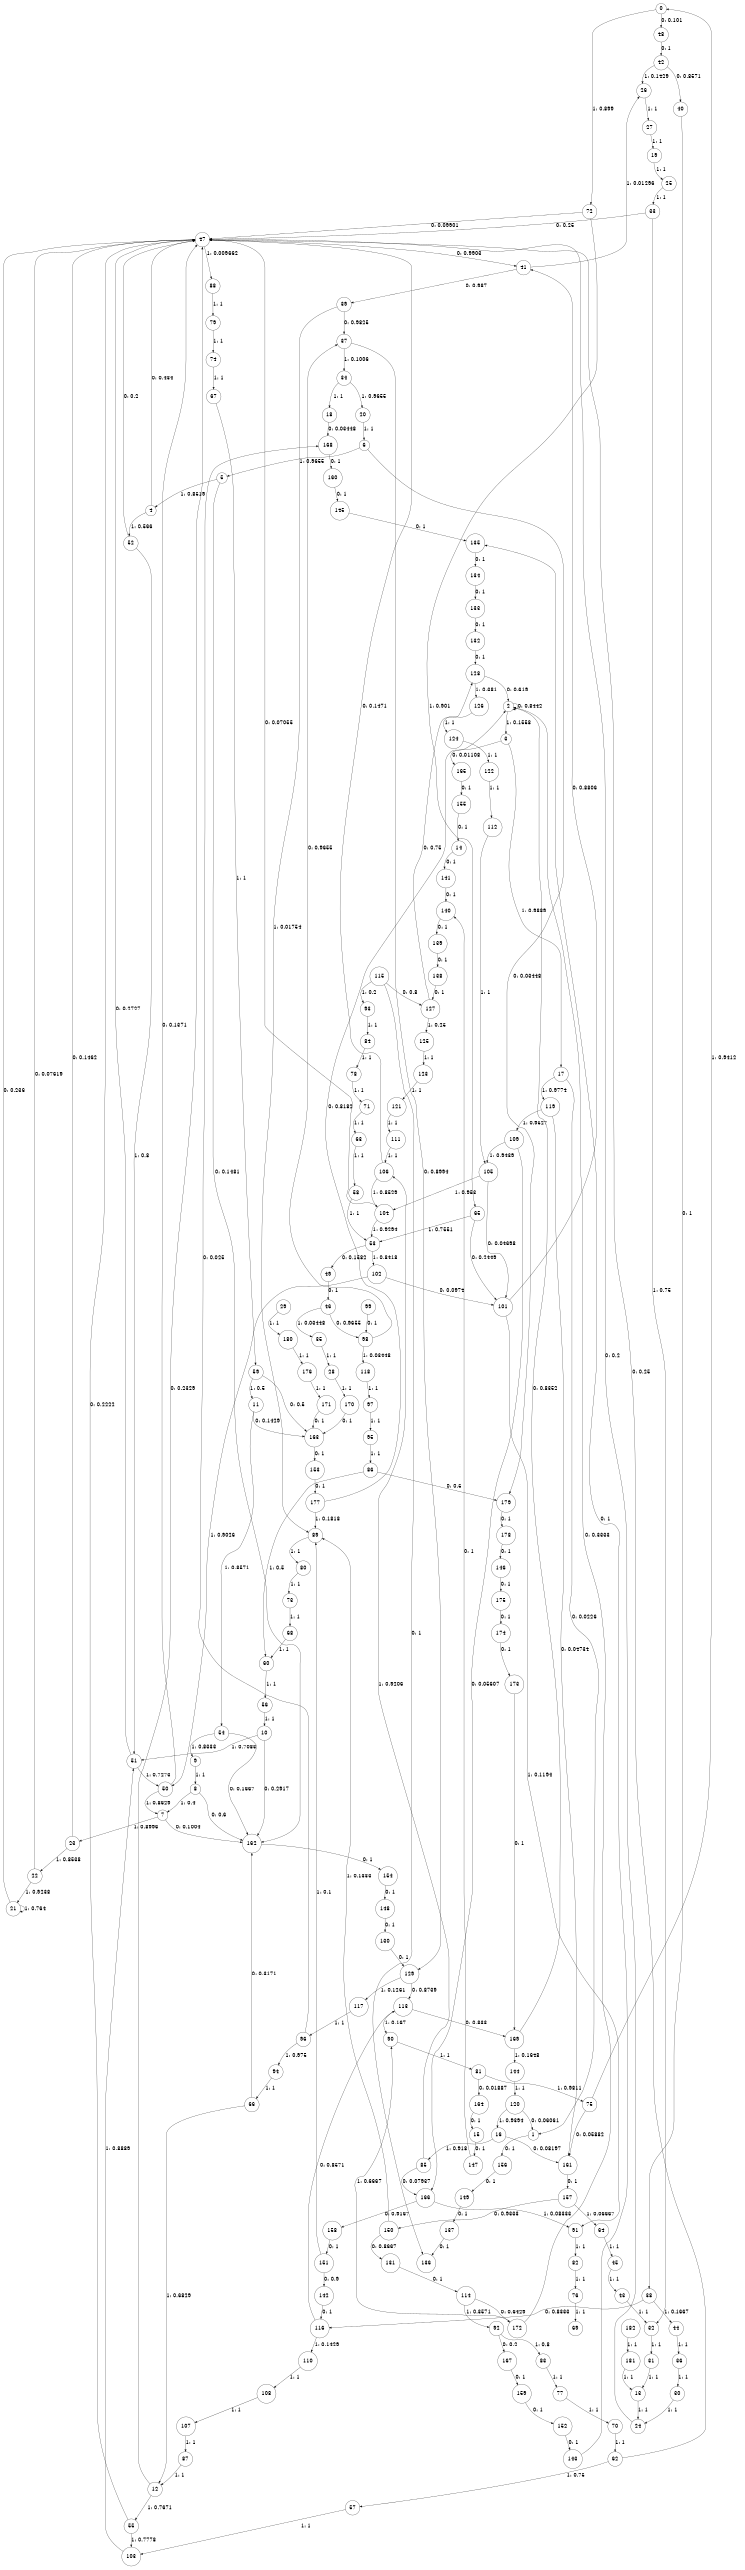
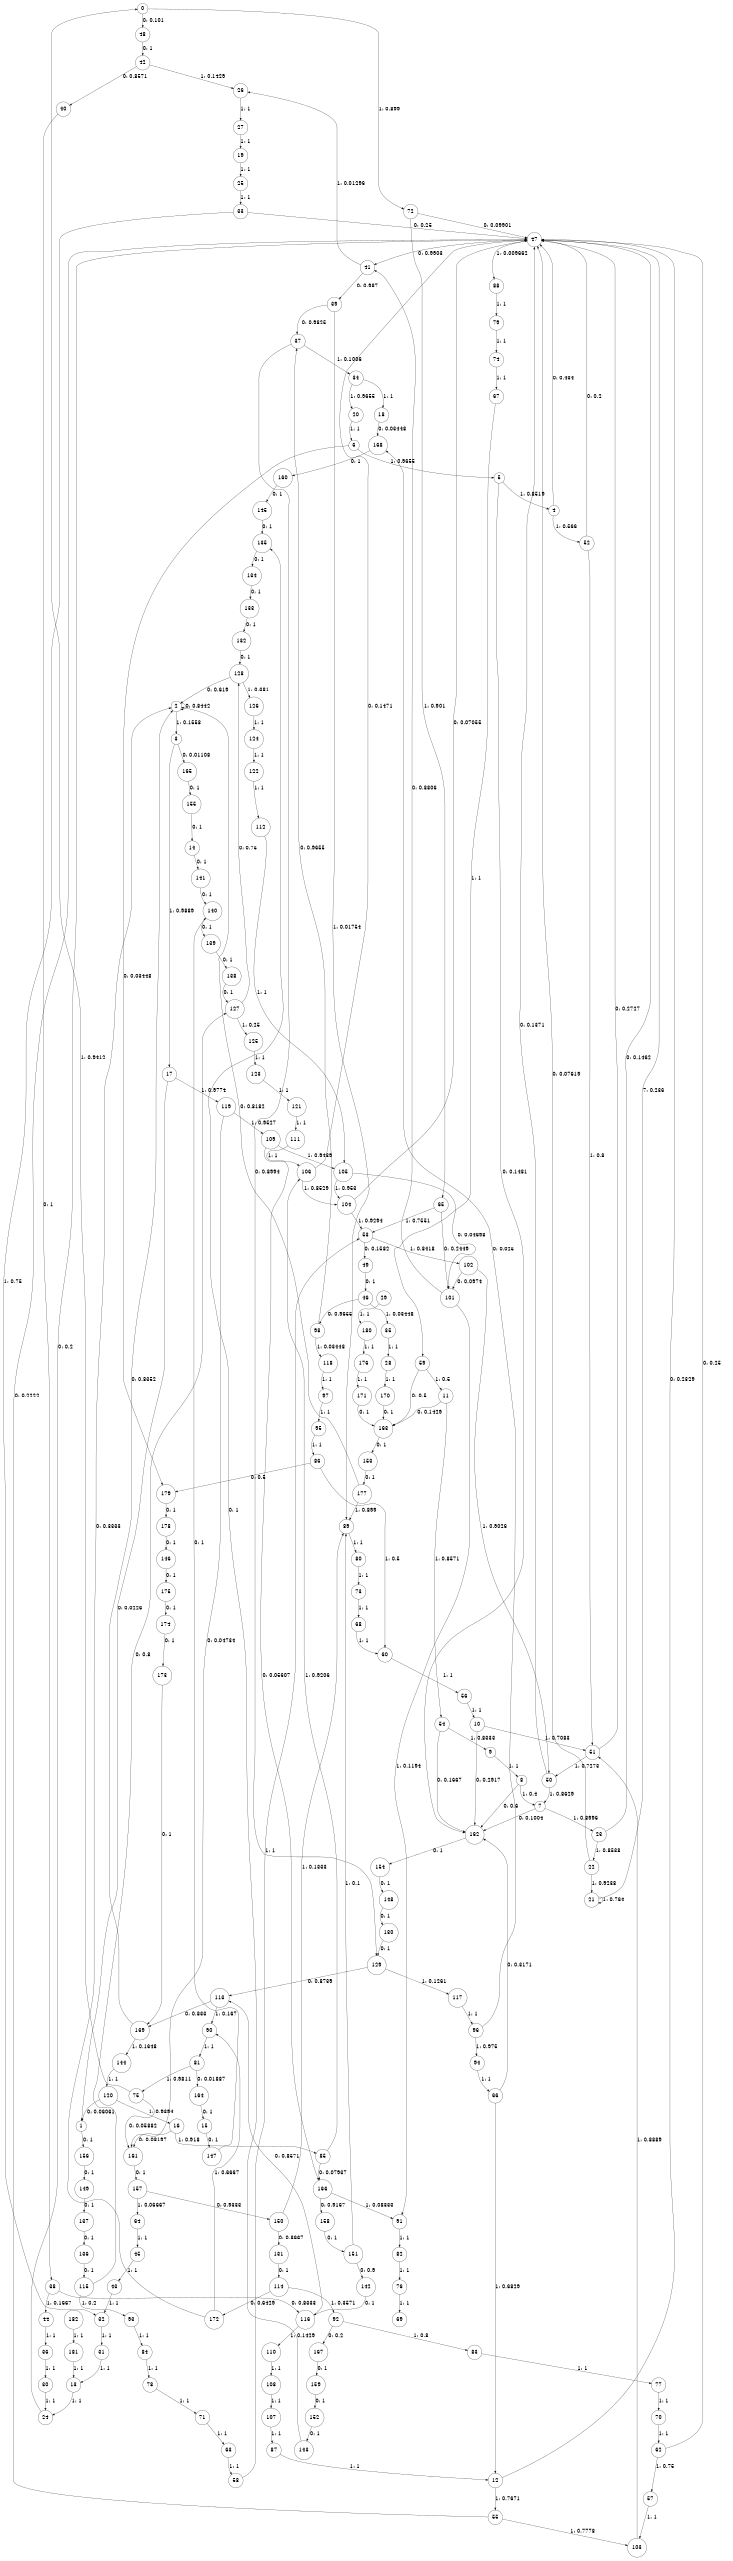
edge "21" -> "47": label "0: 0.236    " -> "7: 0.236    "
node "99": removed
edge "177" -> "89": label "1: 0.1818   " -> "1: 0.899    "
edge "115" -> "136": reversed
